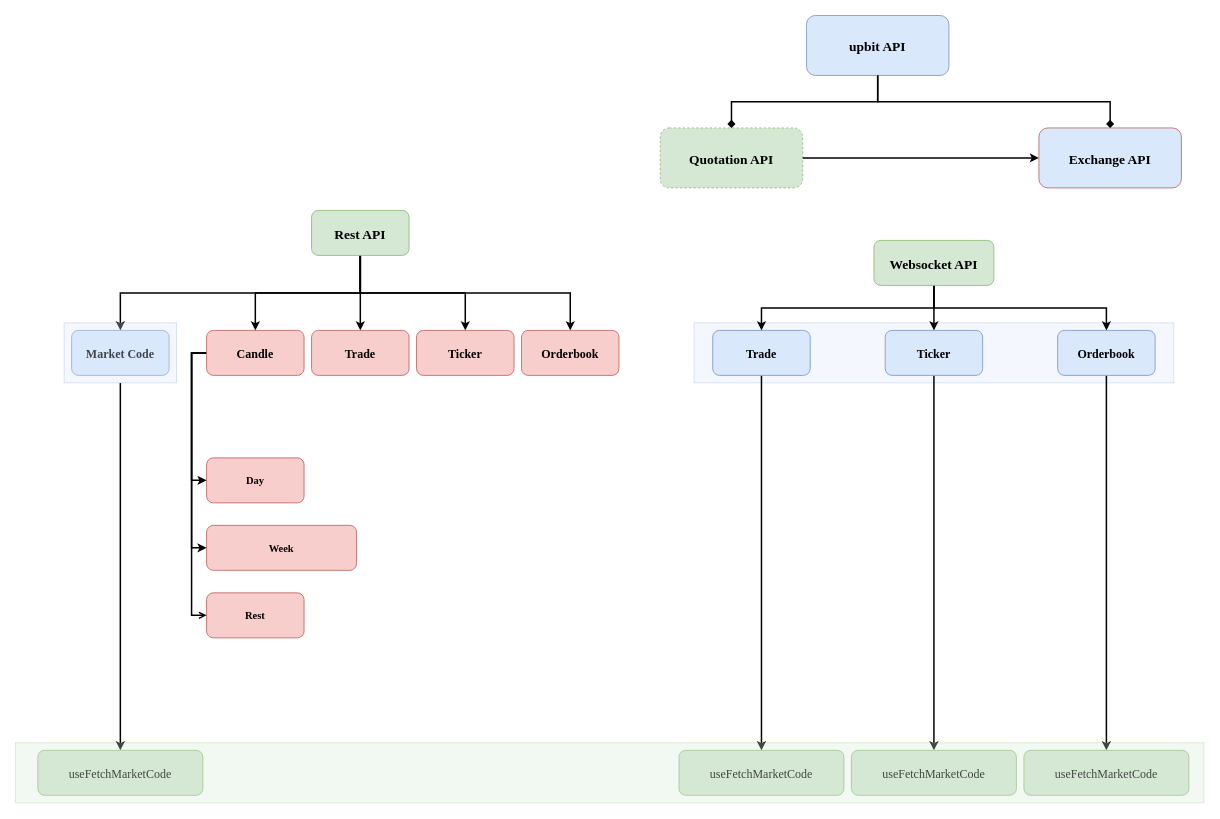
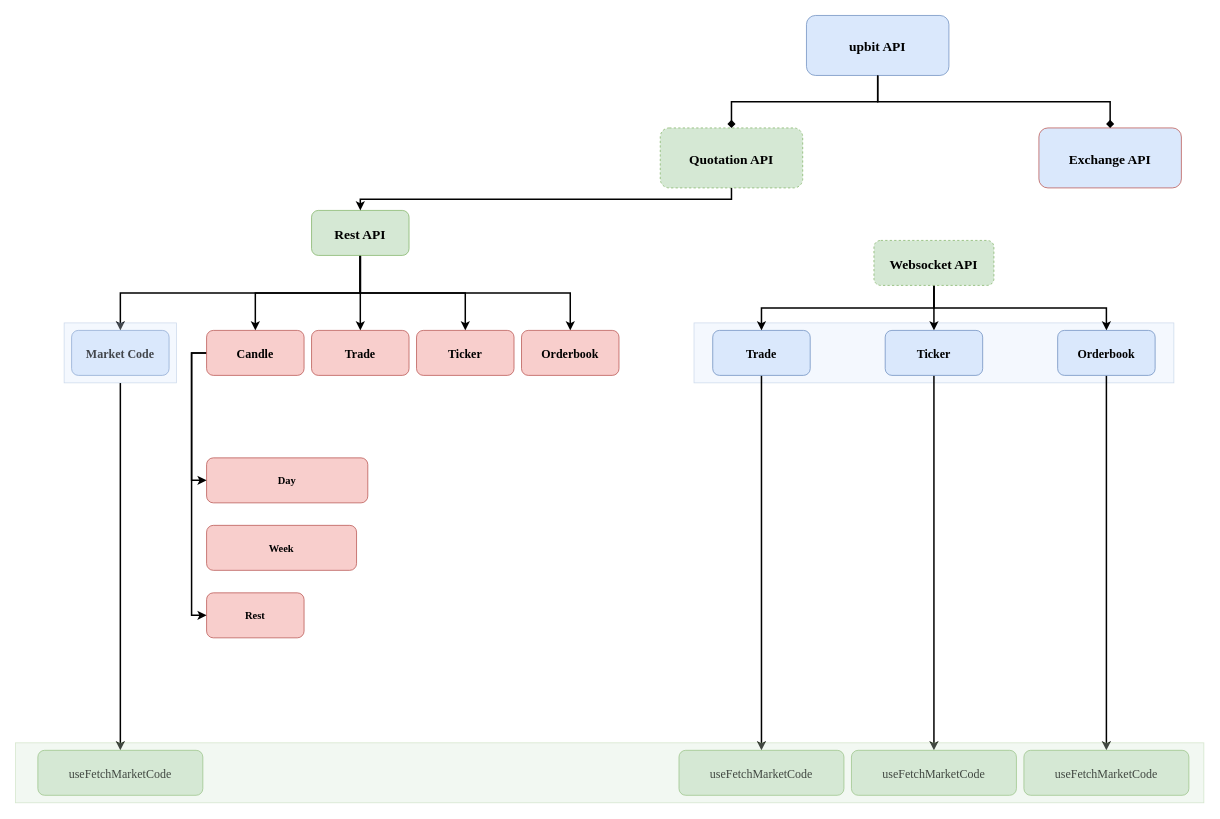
edge "Quotation API" -> "Exchange API": now "Quotation API" -> "Rest API"
node "Websocket API": style solid -> dashed
node "Day": size 98x45 -> 161x45
edge "Candle" -> "Week": removed
edge "Candle" -> "Rest": arrowhead open -> classic
